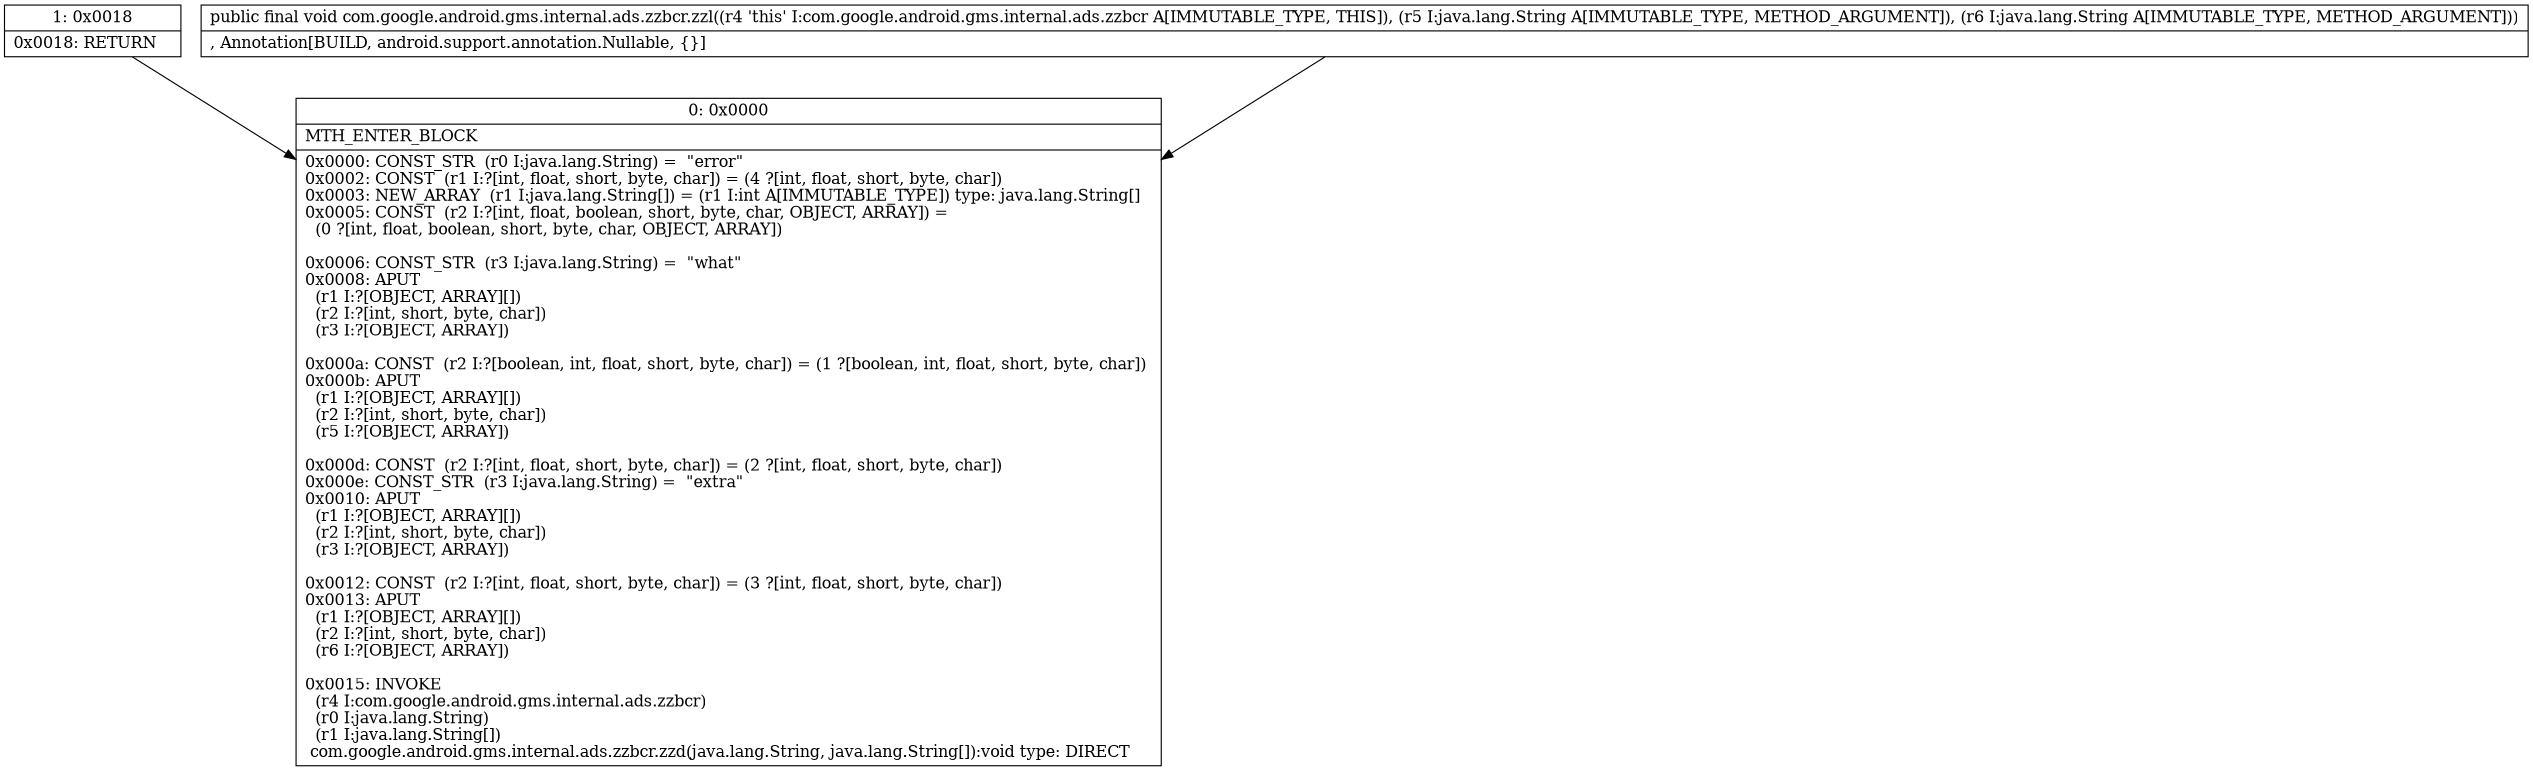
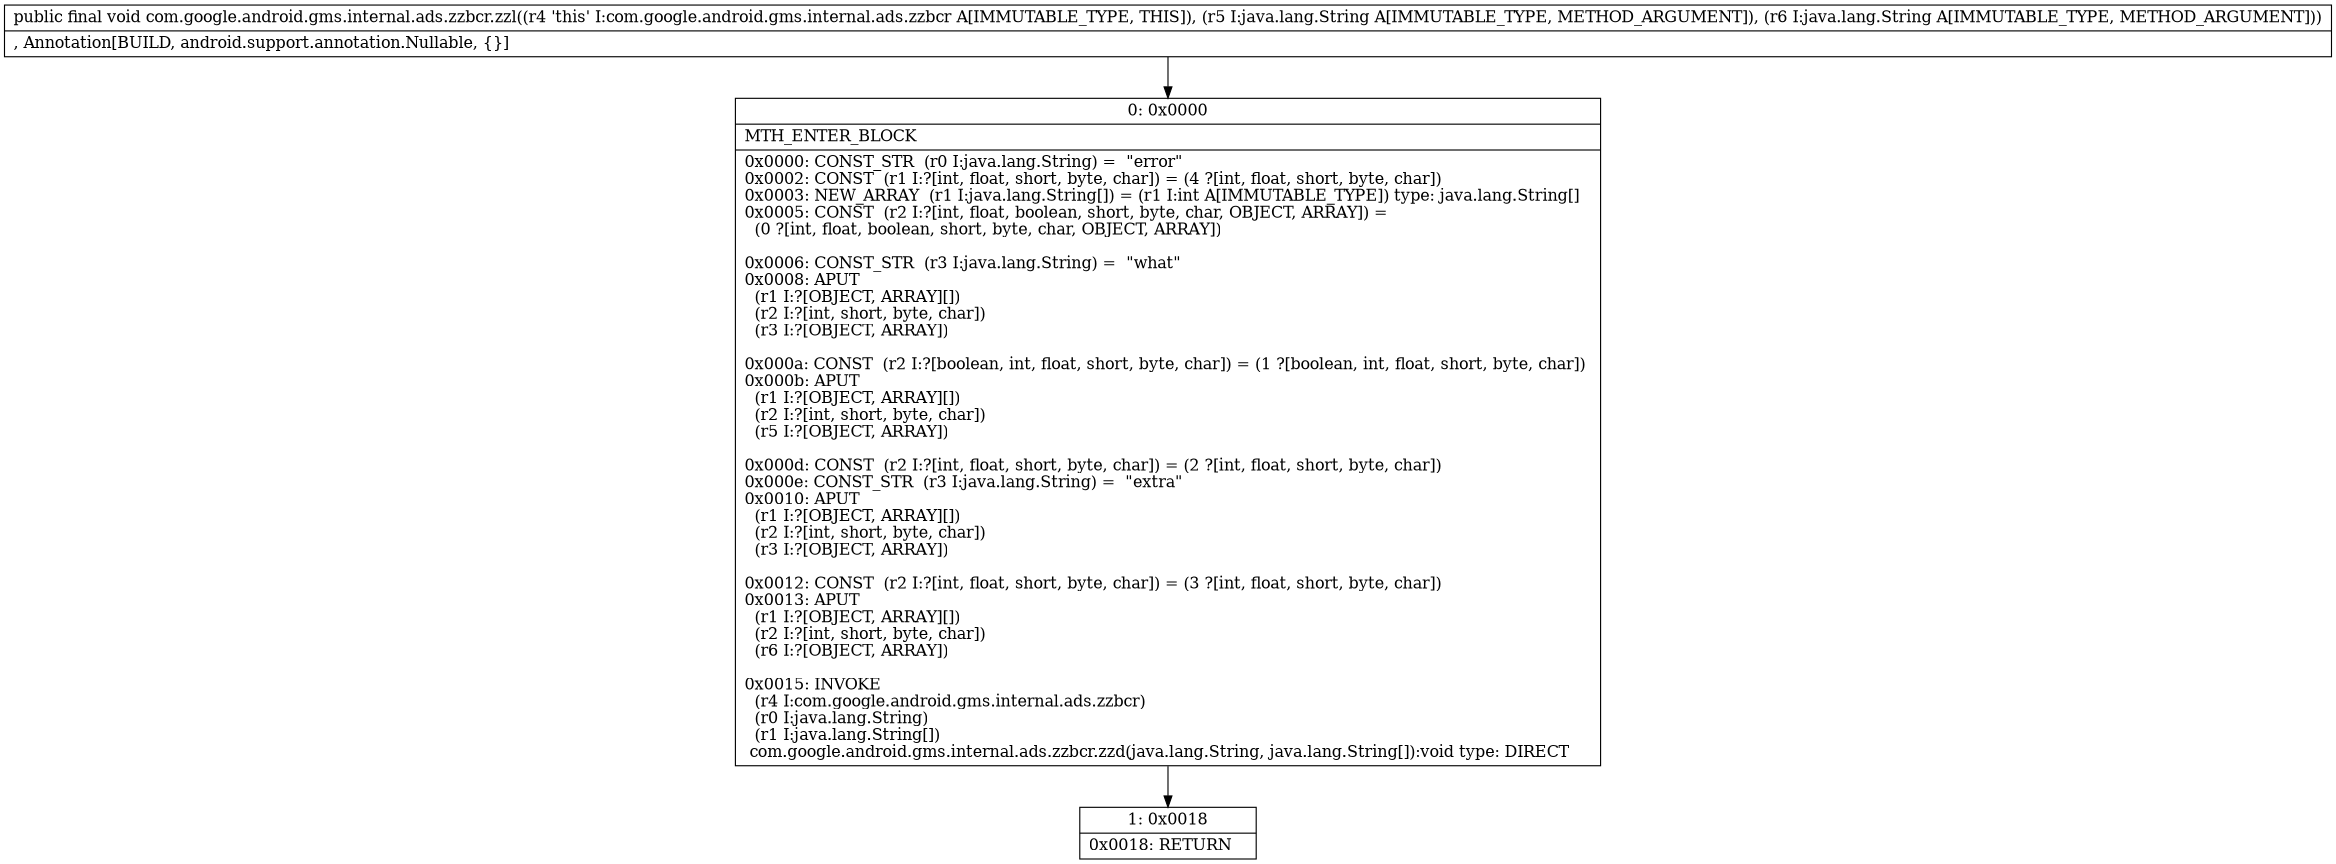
edge "1: 0x0018" -> "0: 0x0000": reversed
